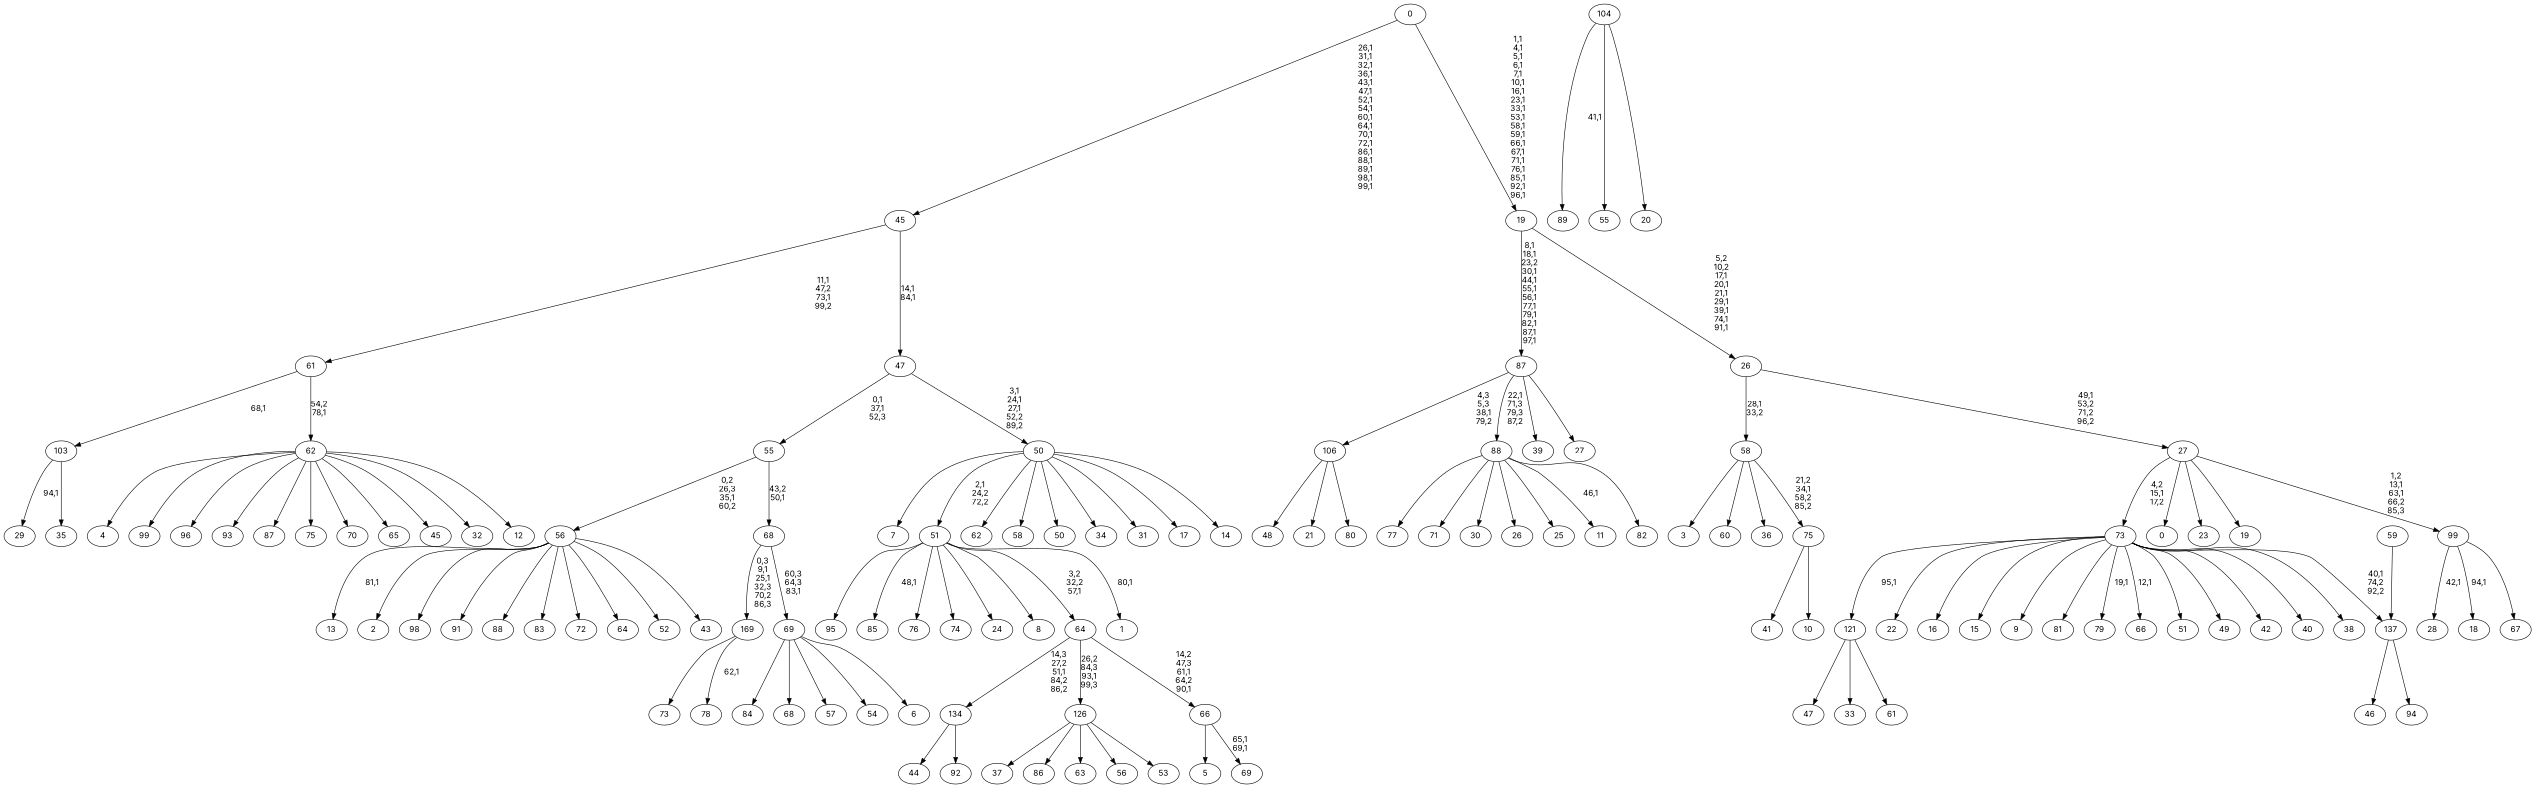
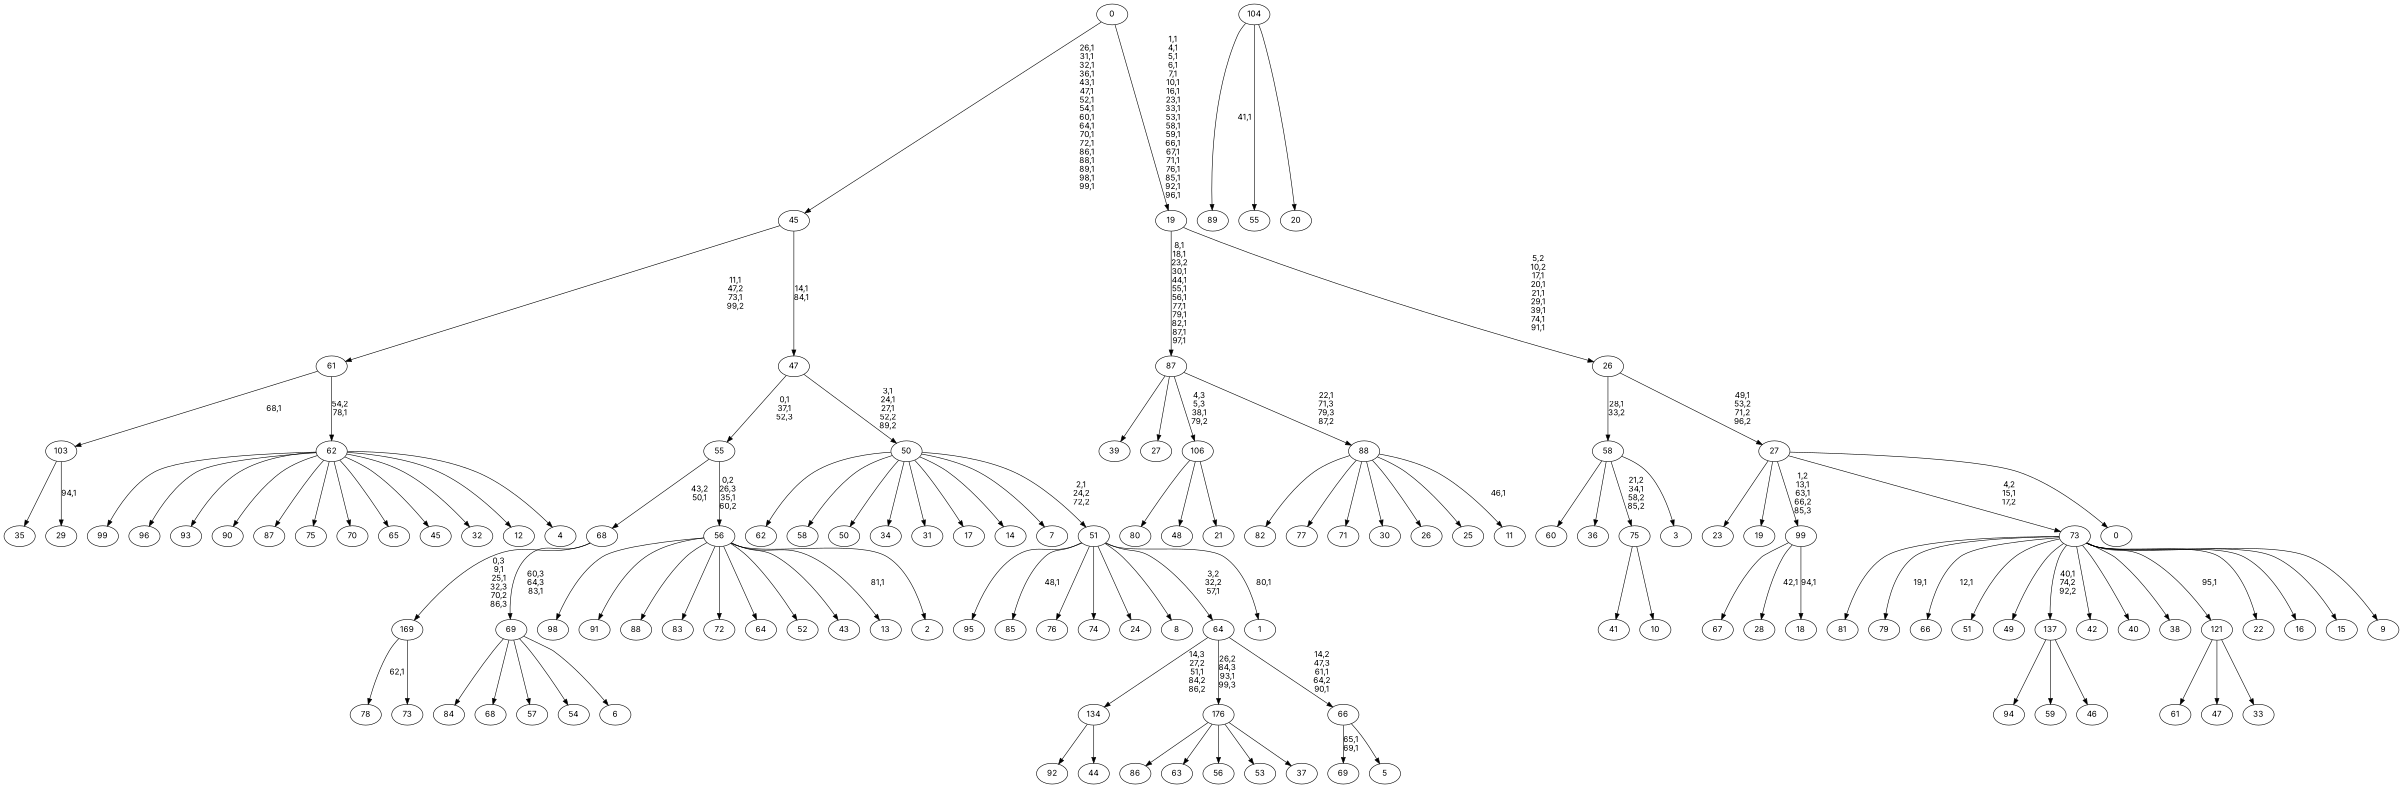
node "90": added
edge "59" -> "137": reversed
node "126": label "126" -> "176"
